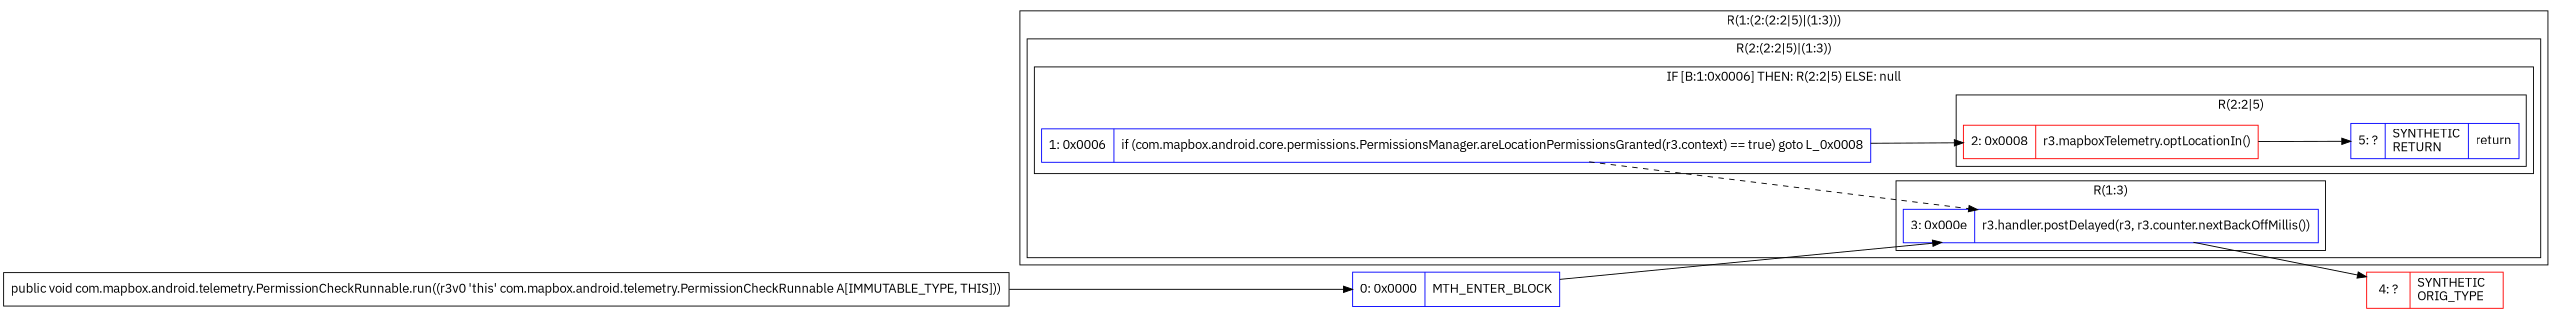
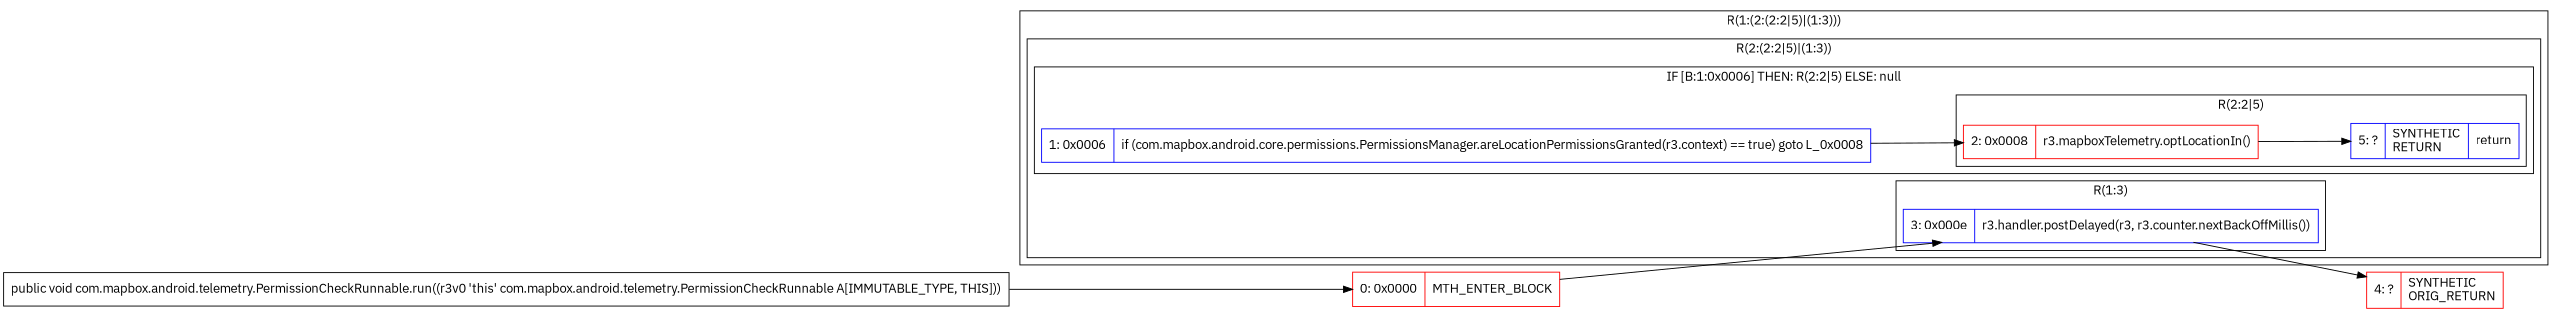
edge "1: 0x0006" -> "3: 0x000e": removed
node "0: 0x0000": color blue -> red
node "4: ?": text "ORIG_TYPE" -> "ORIG_RETURN"
